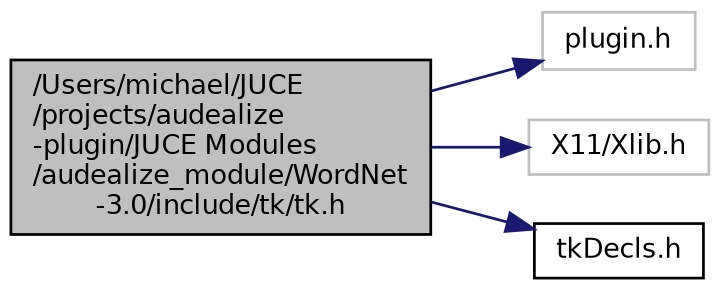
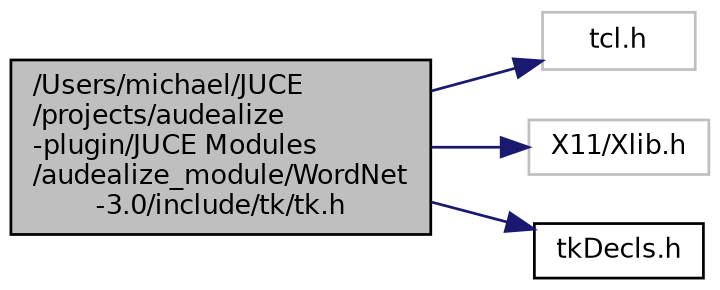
node "plugin.h": label "plugin.h" -> "tcl.h"
